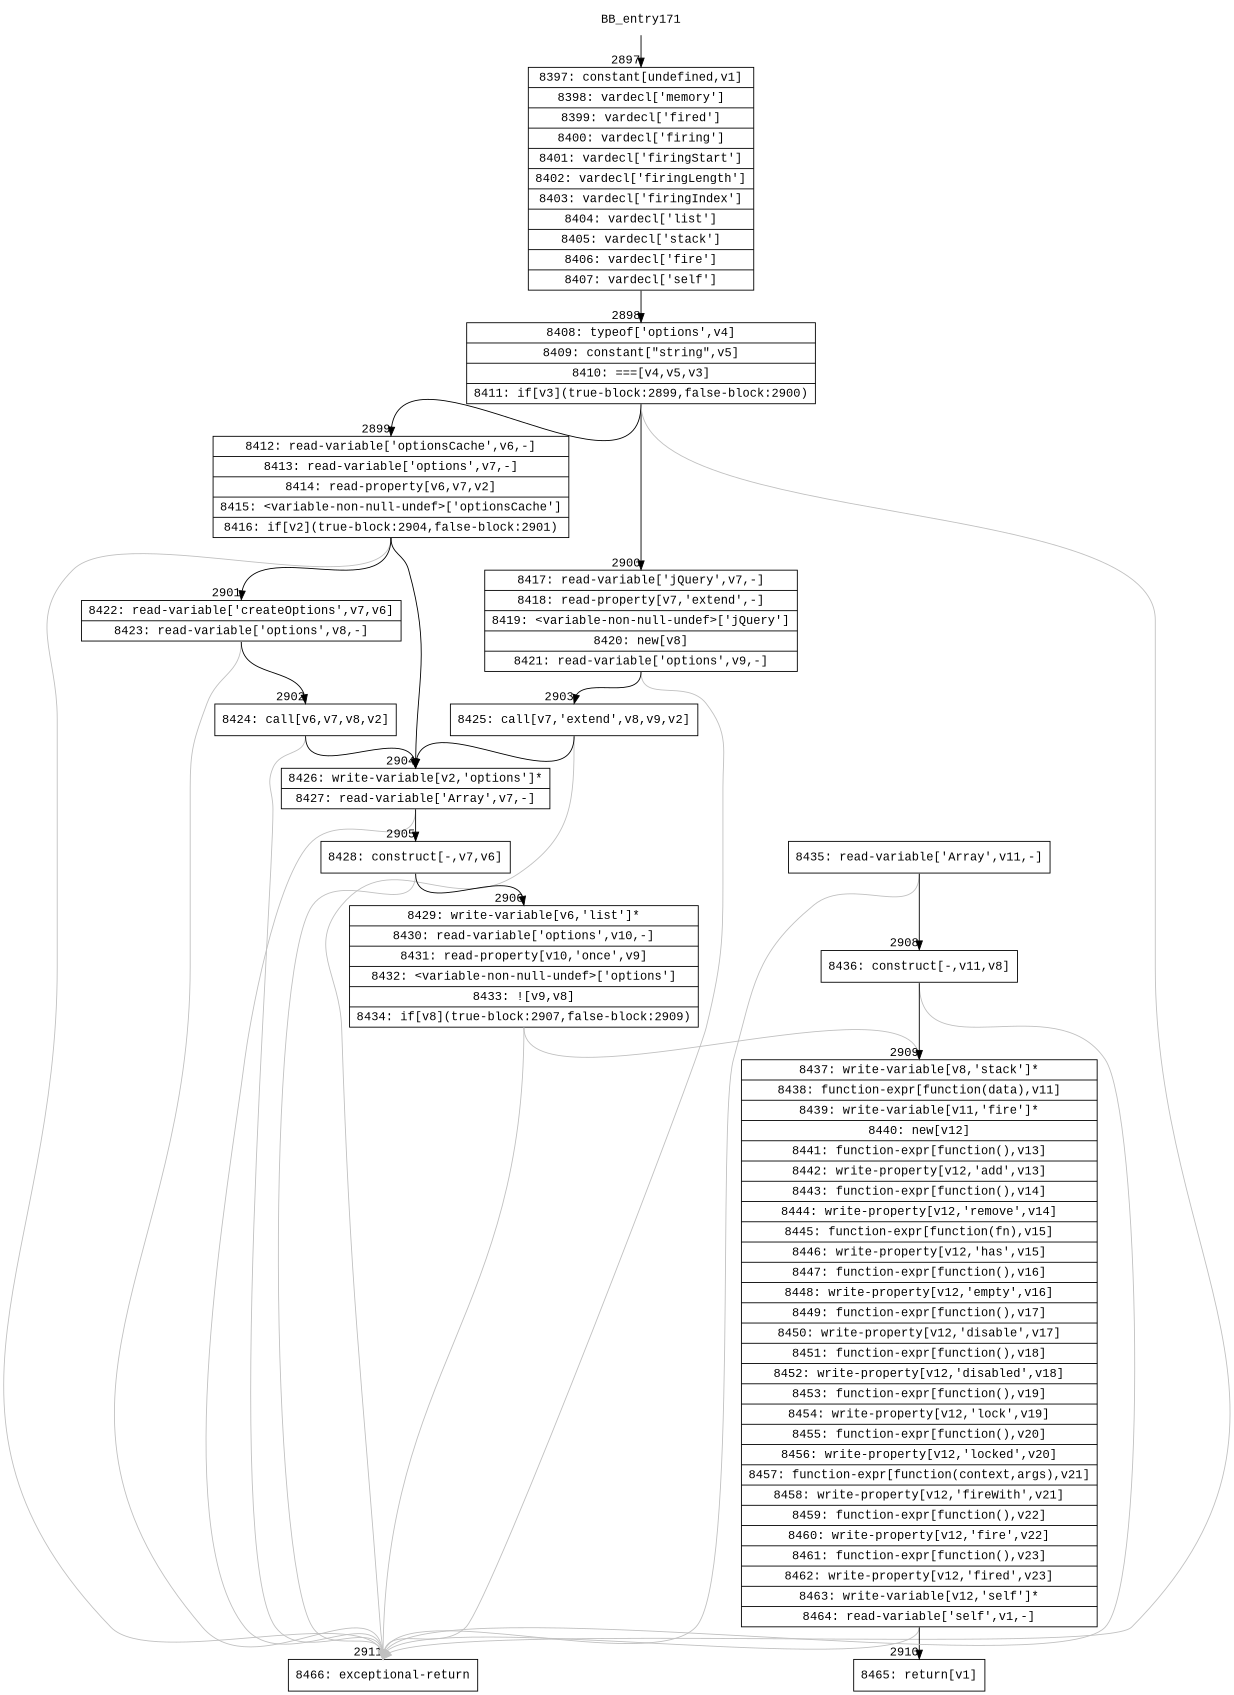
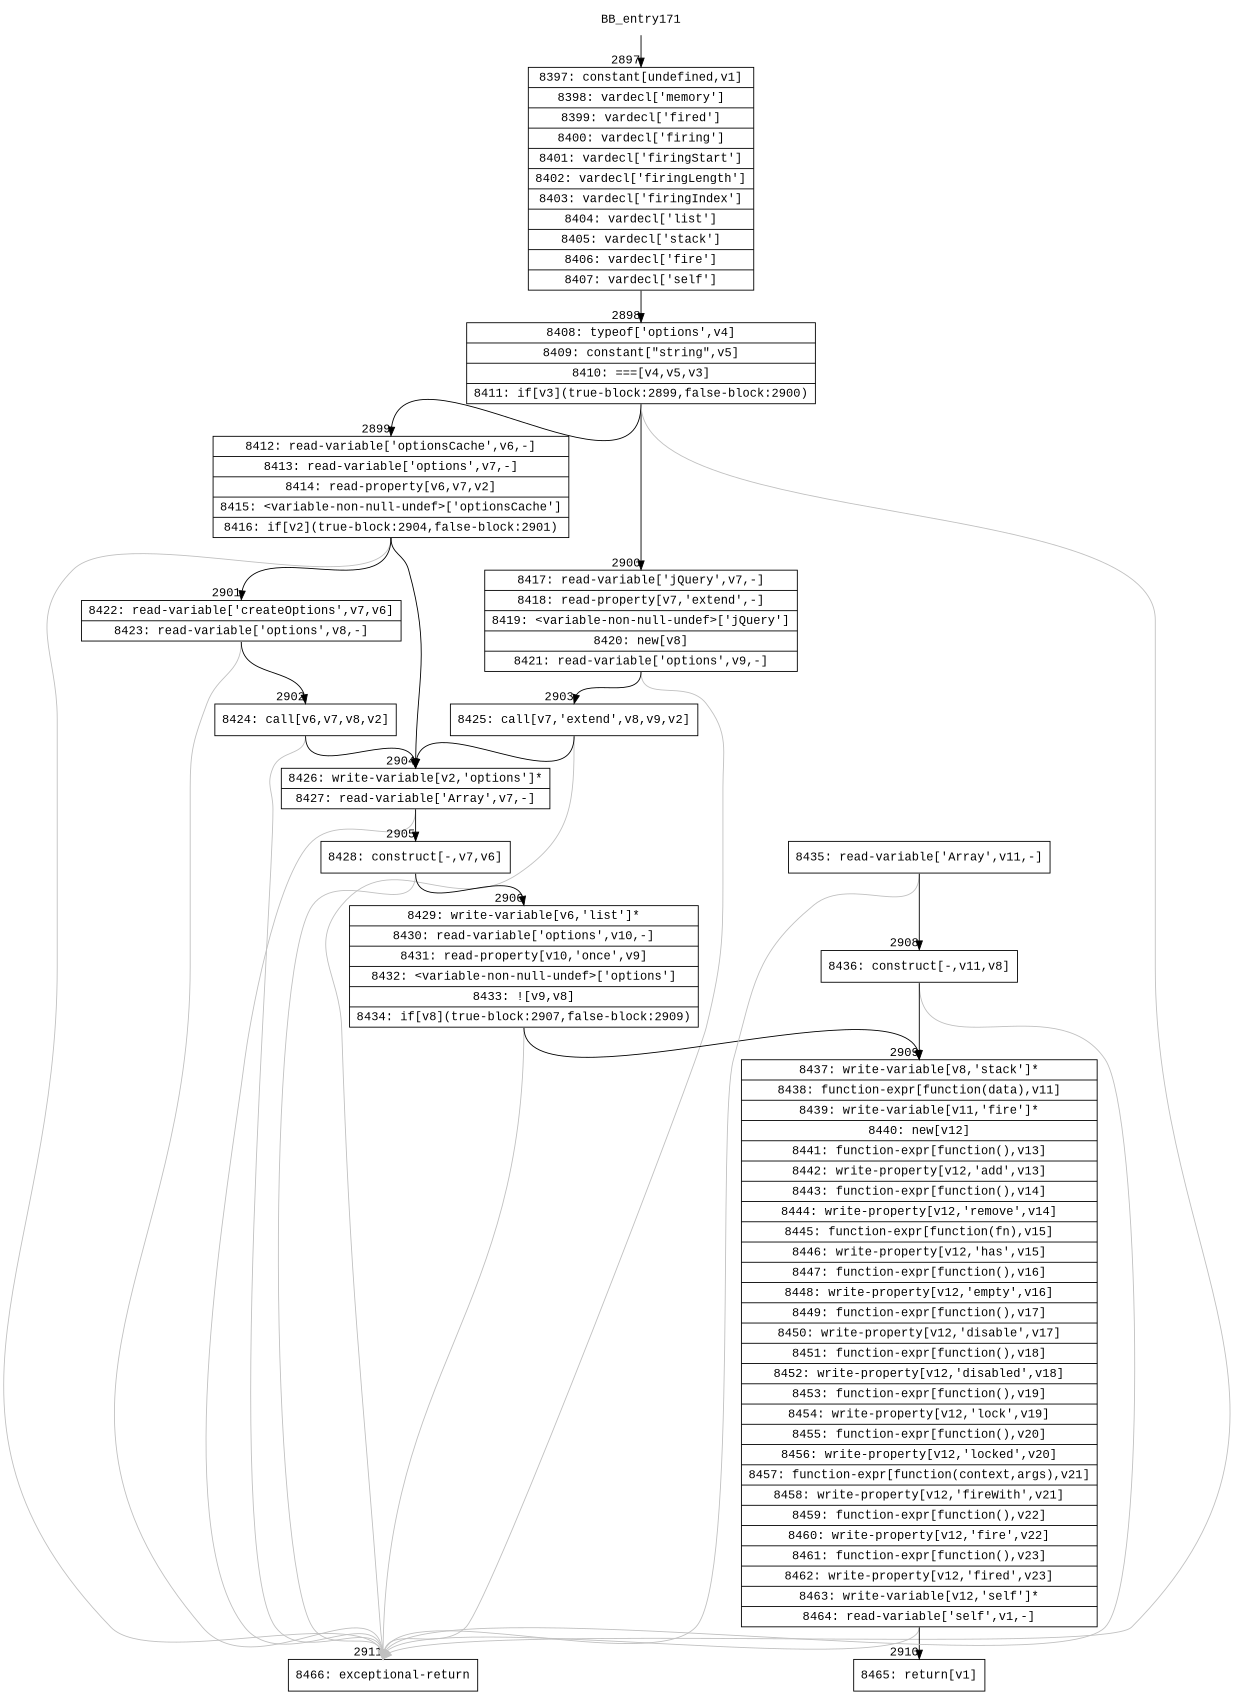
edge "8429: write-variable[v6,'list']*" -> "8437: write-variable[v8,'stack']*": color gray -> black
